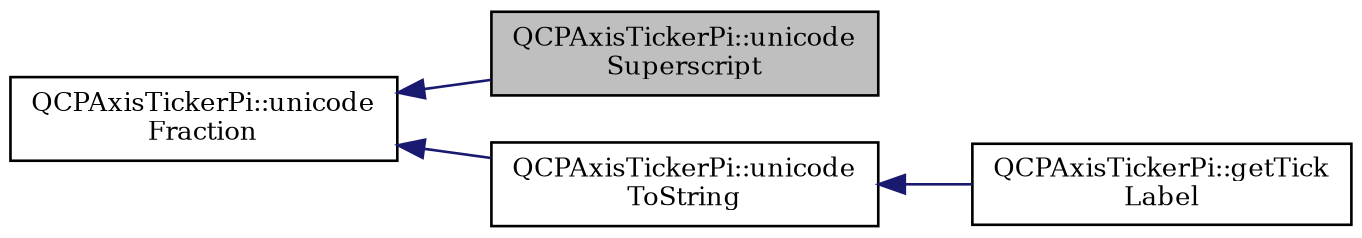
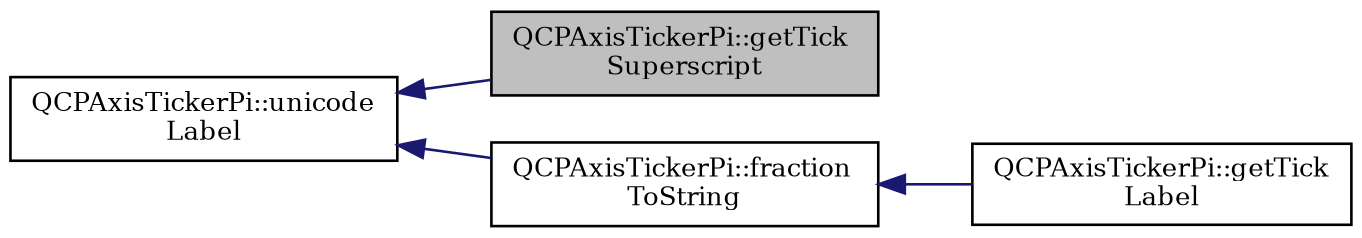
node "QCPAxisTickerPi::unicode Superscript": label "QCPAxisTickerPi::unicode Superscript" -> "QCPAxisTickerPi::getTick Superscript"
node "QCPAxisTickerPi::unicode Fraction": label "QCPAxisTickerPi::unicode Fraction" -> "QCPAxisTickerPi::unicode Label"
node "QCPAxisTickerPi::unicode ToString": label "QCPAxisTickerPi::unicode ToString" -> "QCPAxisTickerPi::fraction ToString"
